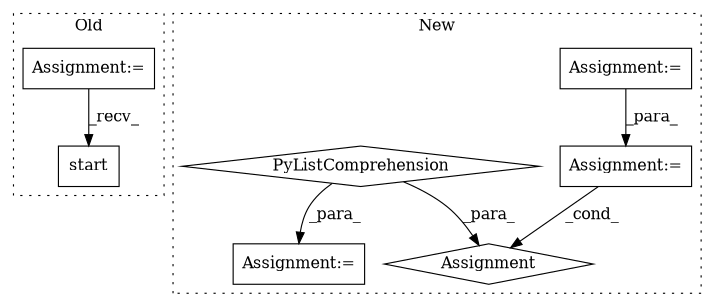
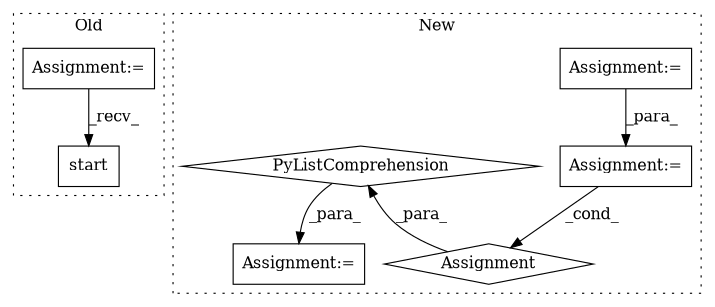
edge "PyListComprehension" -> "Assignment": reversed
